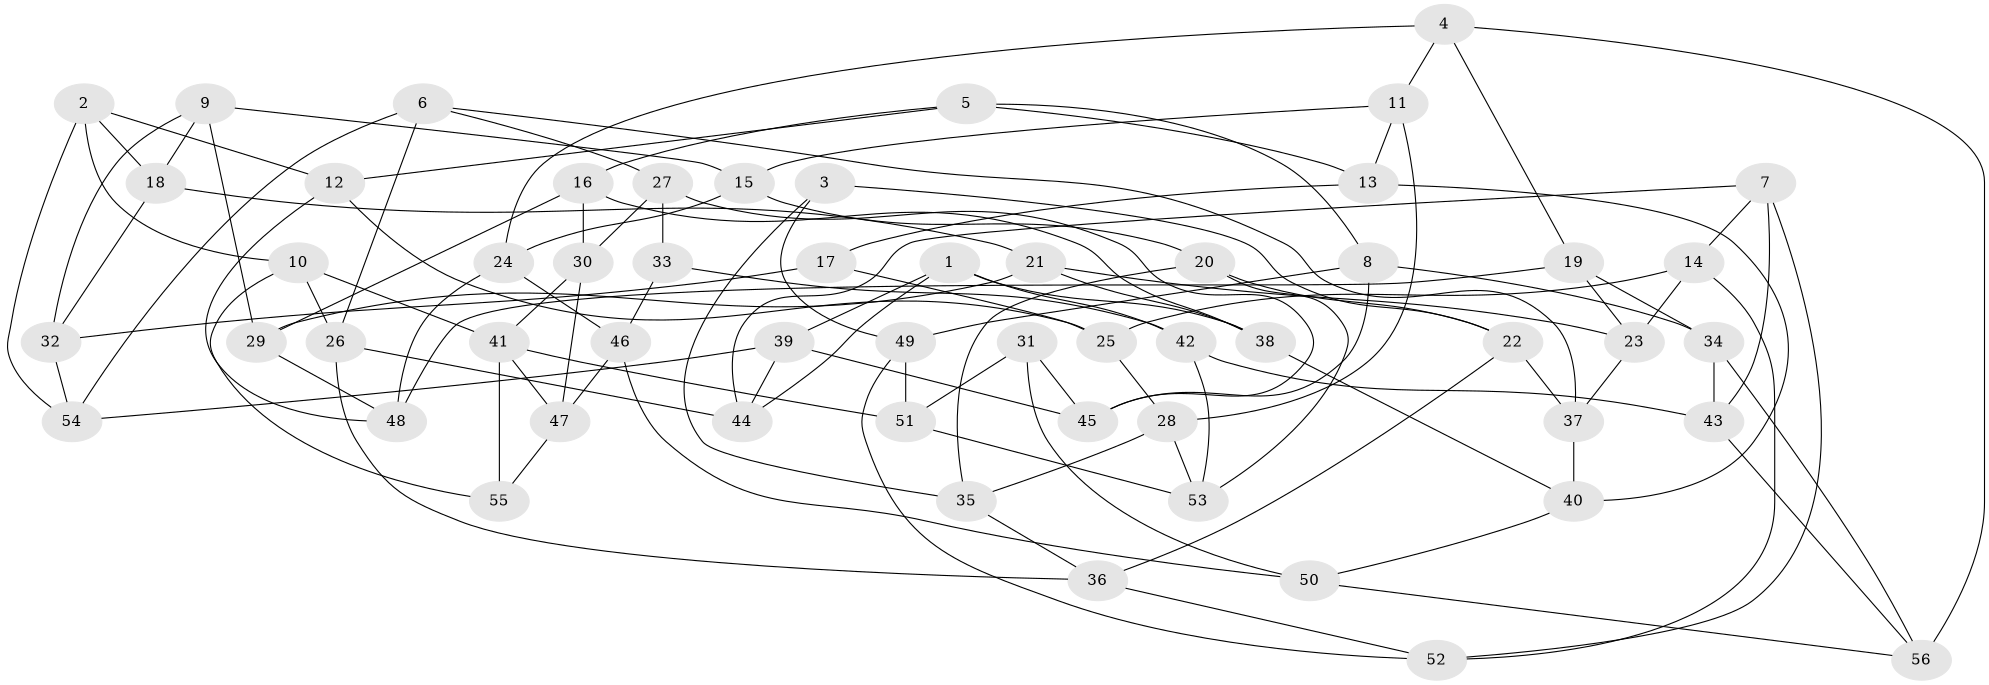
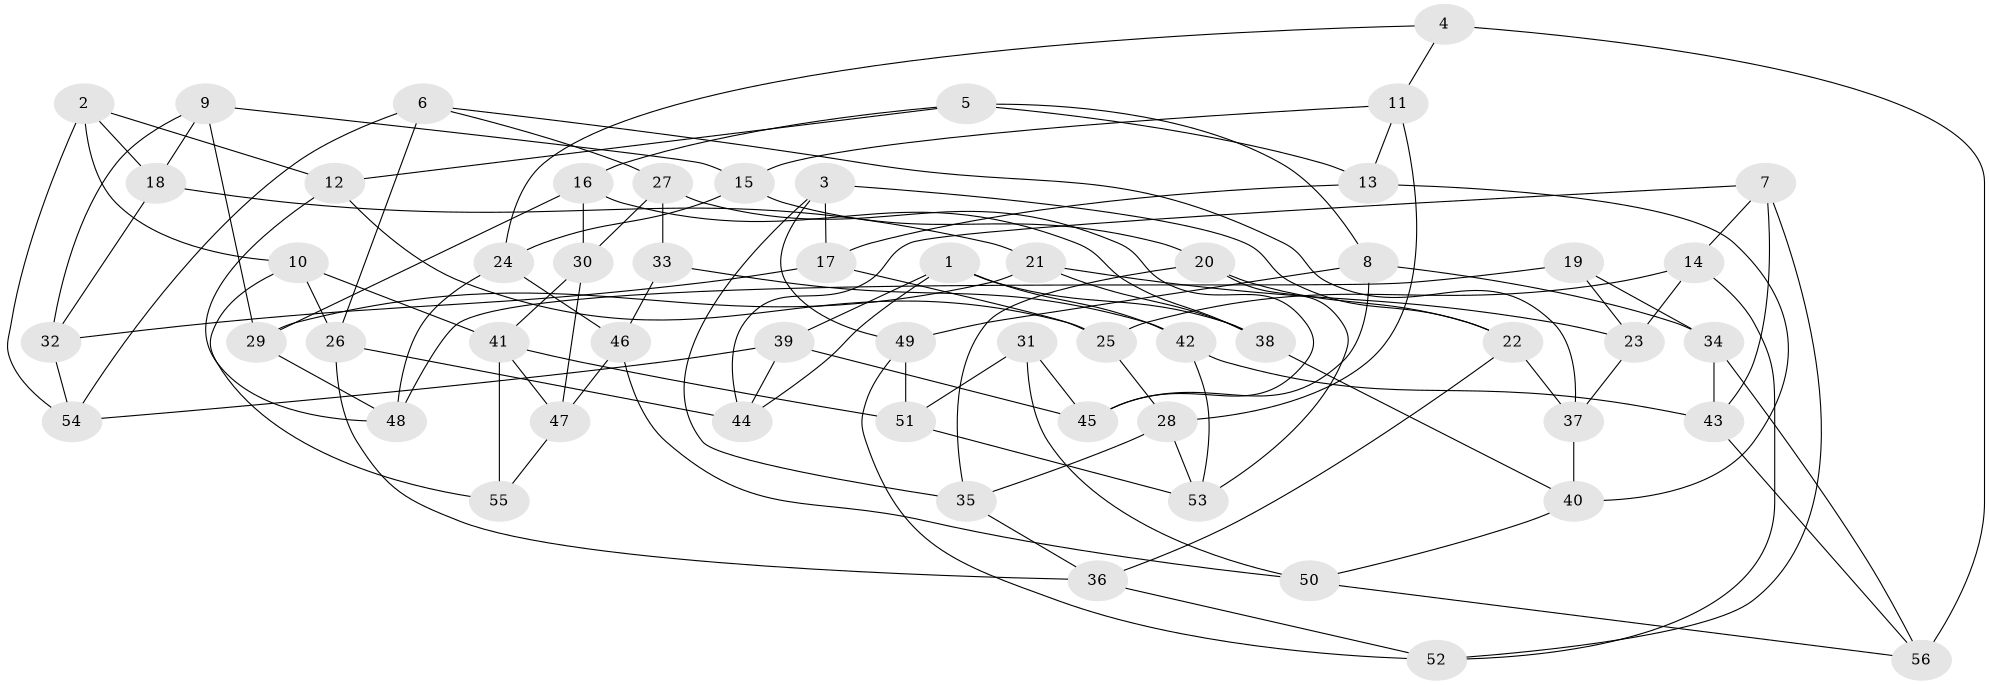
edge "4" -- "19": removed
edge "3" -- "17": added
